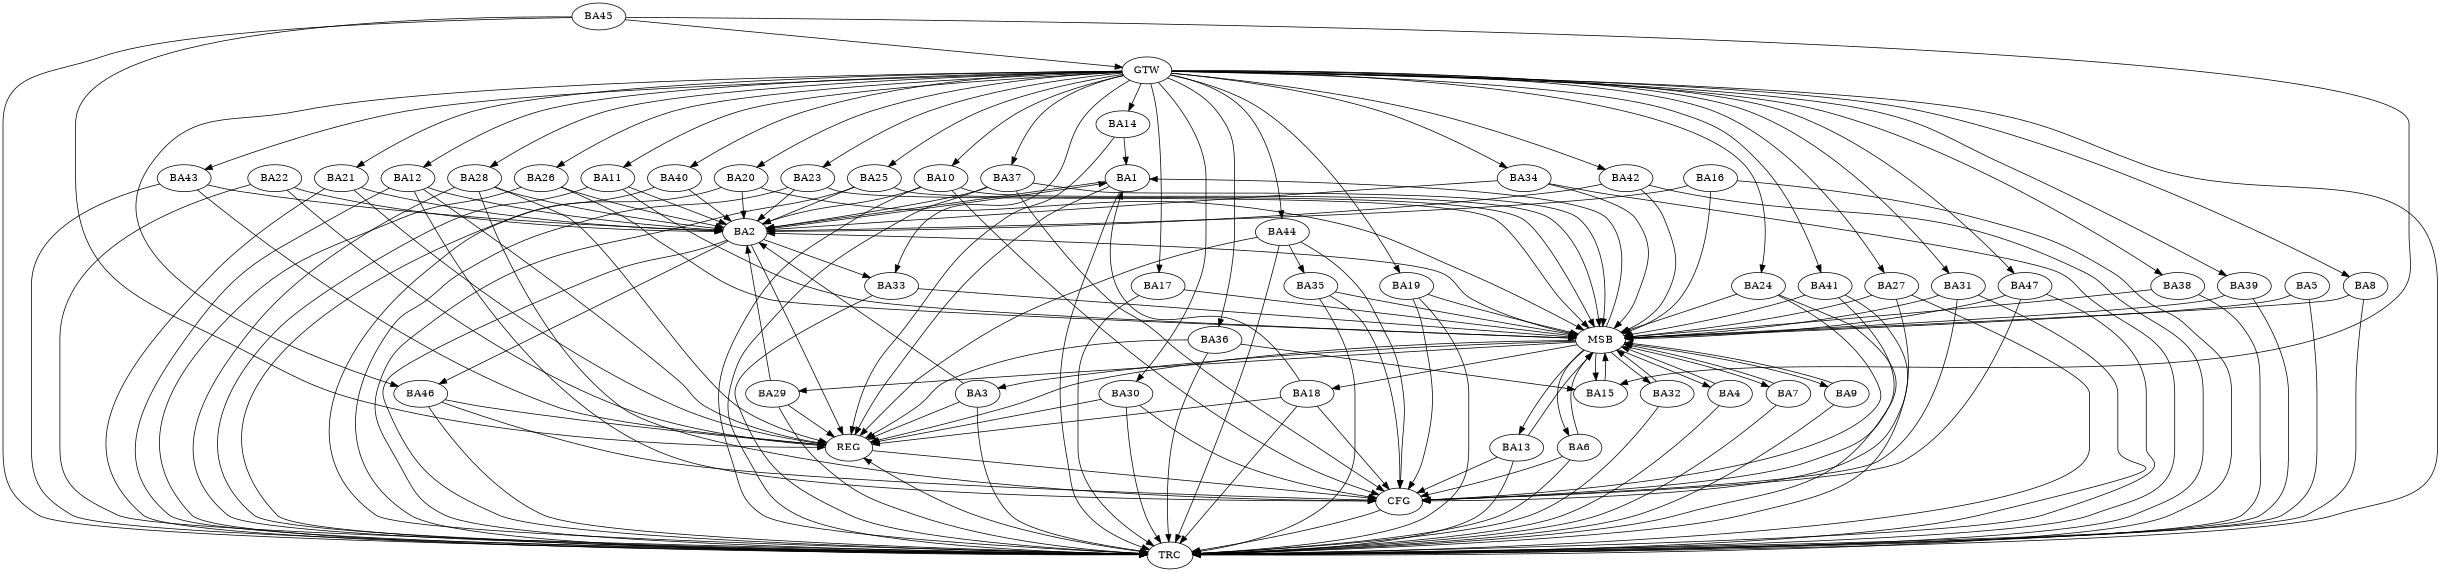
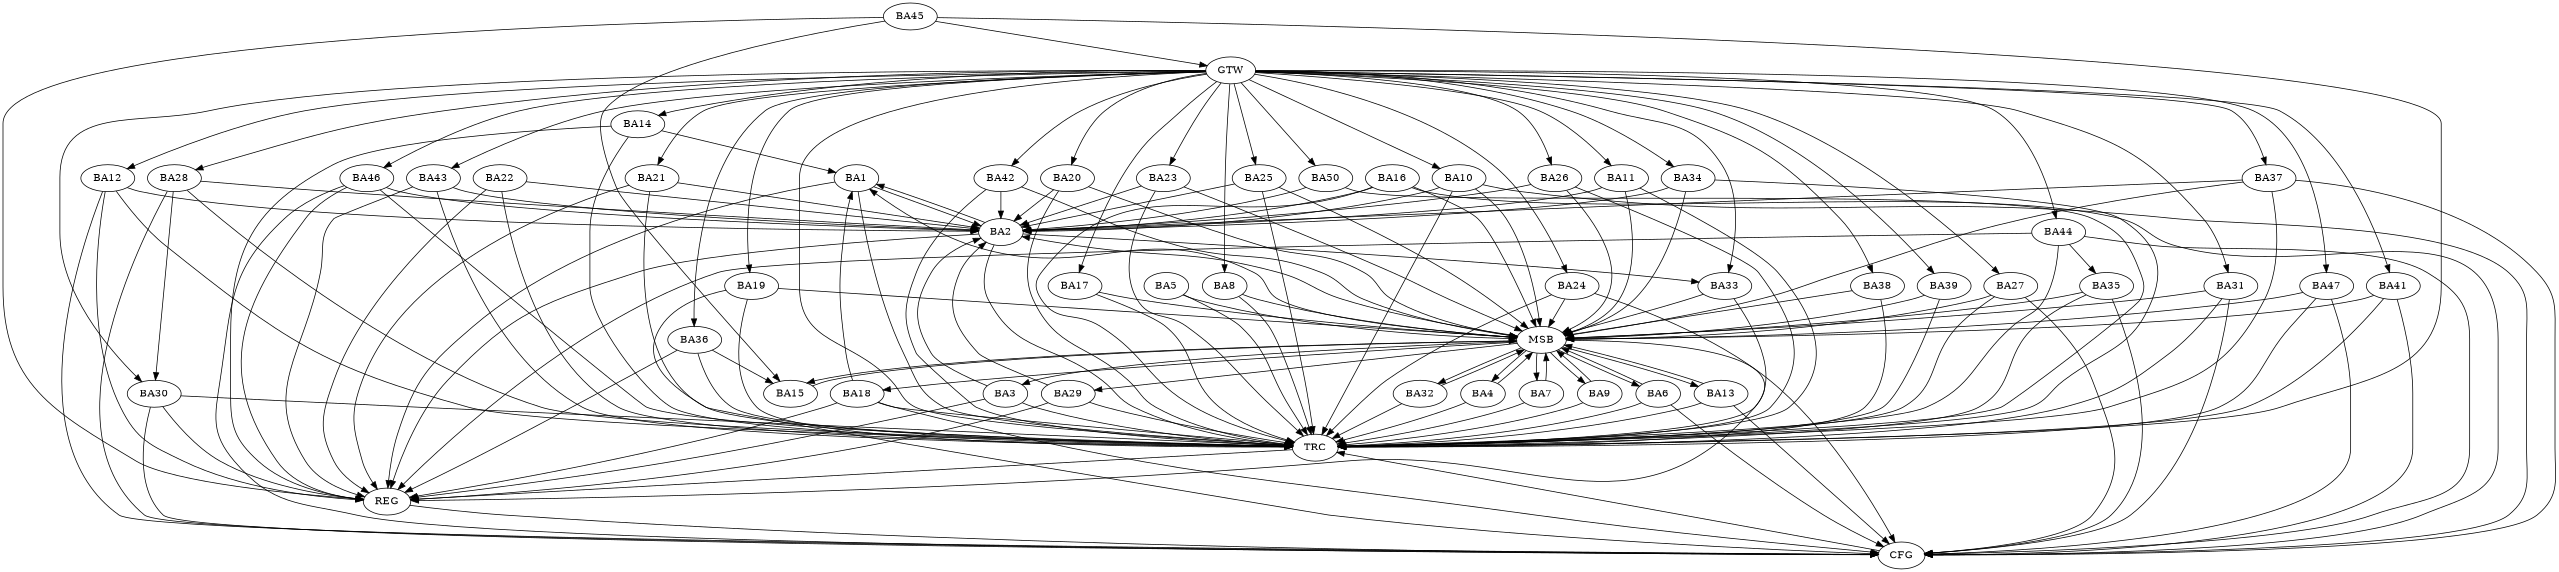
node "BA40": label "BA40" -> "BA50"
edge "BA16" -> "CFG": added
edge "BA2" -> "BA46": reversed
edge "BA28" -> "REG": now "BA28" -> "BA30"
edge "BA14" -> "TRC": added
